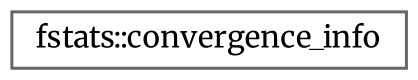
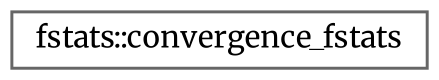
node "fstats::convergence_info": label "fstats::convergence_info" -> "fstats::convergence_fstats"
